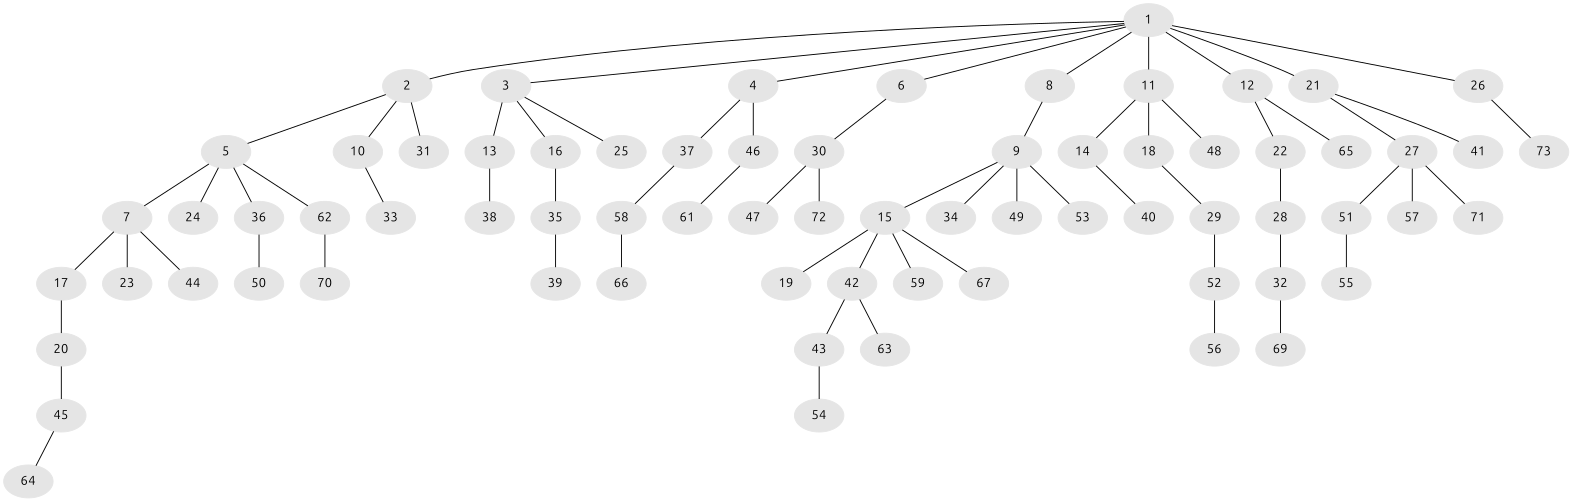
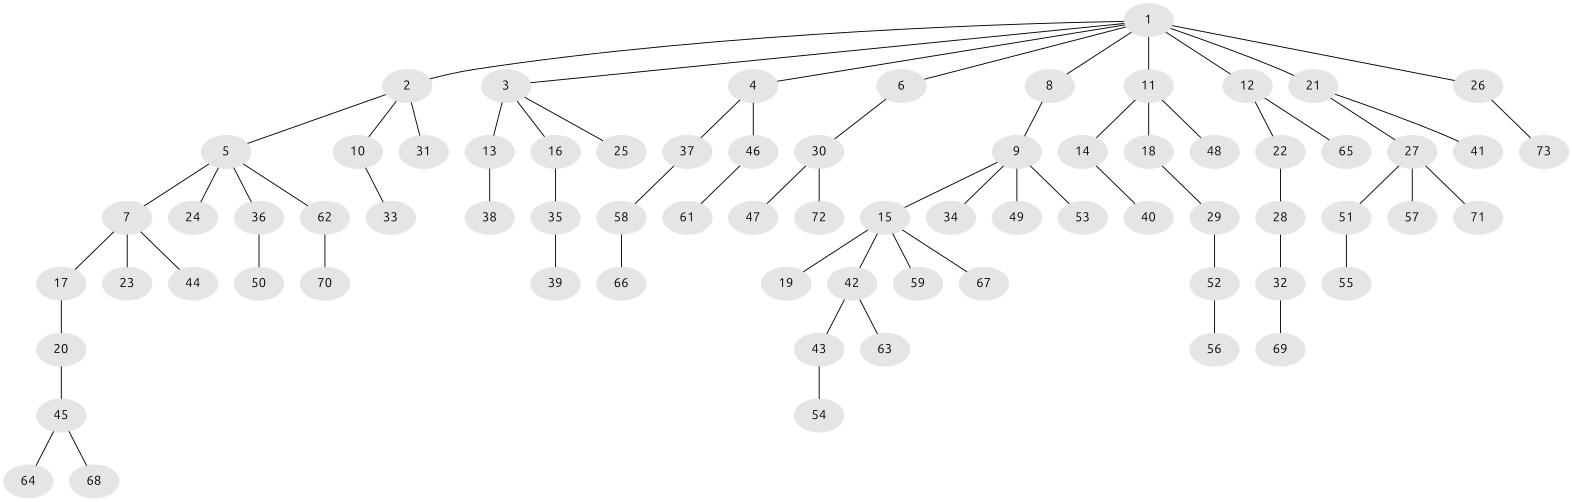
node "68": added
